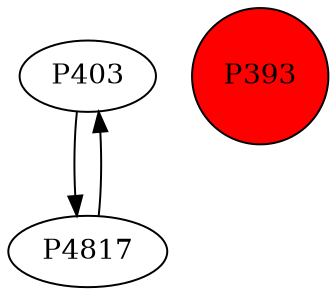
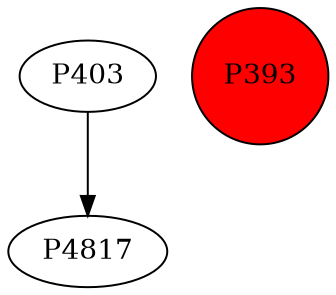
edge "P4817" -> "P403": removed
